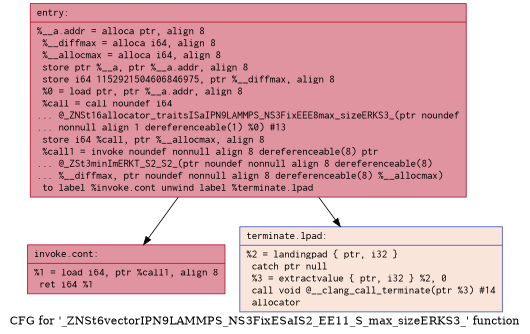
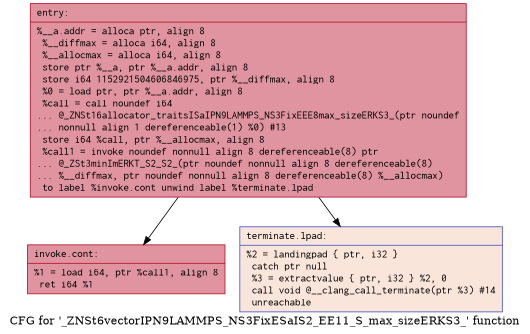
node "terminate.lpad:": text "allocator" -> "unreachable"
